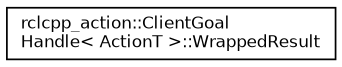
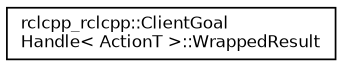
node "rclcpp_action::ClientGoal Handle< ActionT >::WrappedResult": label "rclcpp_action::ClientGoal Handle< ActionT >::WrappedResult" -> "rclcpp_rclcpp::ClientGoal Handle< ActionT >::WrappedResult"
